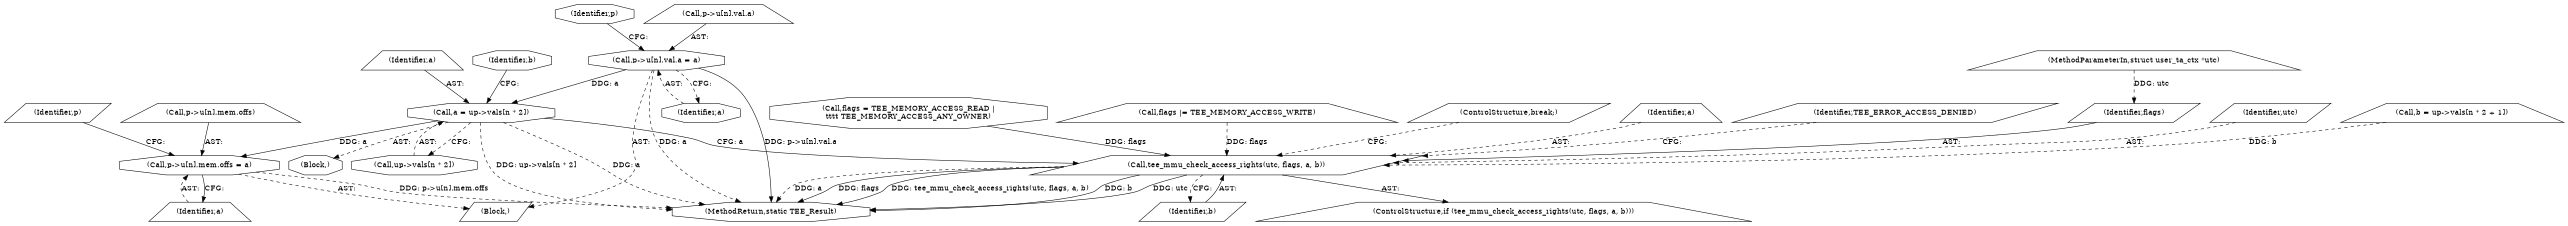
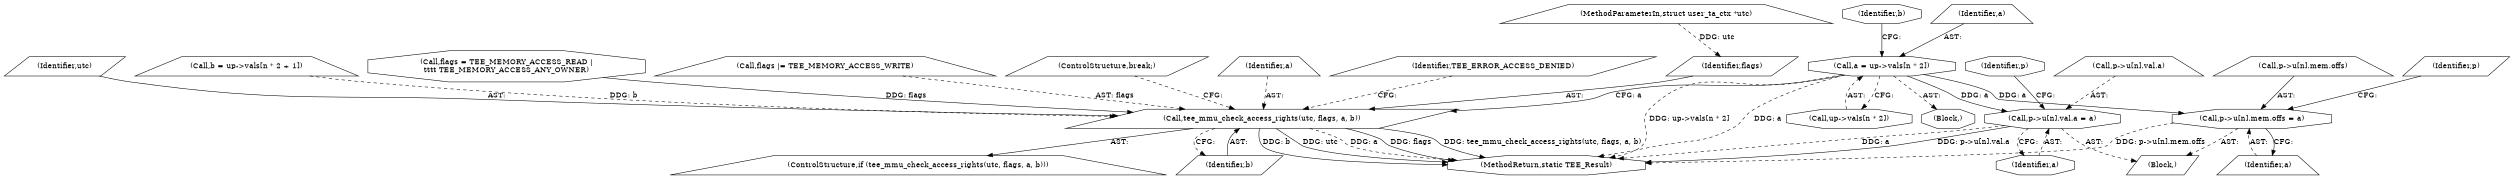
edge "(Call,p->u[n].val.a)" -> "(Call,p->u[n].val.a = a)": style solid -> dashed
edge "(Call,p->u[n].val.a = a)" -> "(Call,a = up->vals[n * 2])": reversed
edge "(Call,flags |= TEE_MEMORY_ACCESS_WRITE)" -> "(Call,tee_mmu_check_access_rights(utc, flags, a, b))": label "DDG: flags" -> "AST: flags"
edge "(Identifier,utc)" -> "(Call,tee_mmu_check_access_rights(utc, flags, a, b))": style dashed -> solid
